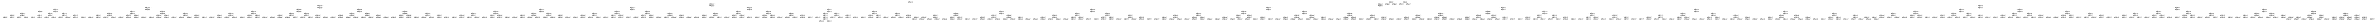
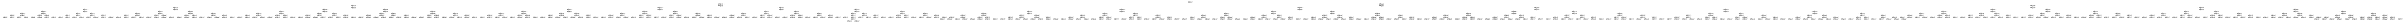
node "Node{data=[356, 356]}": added
